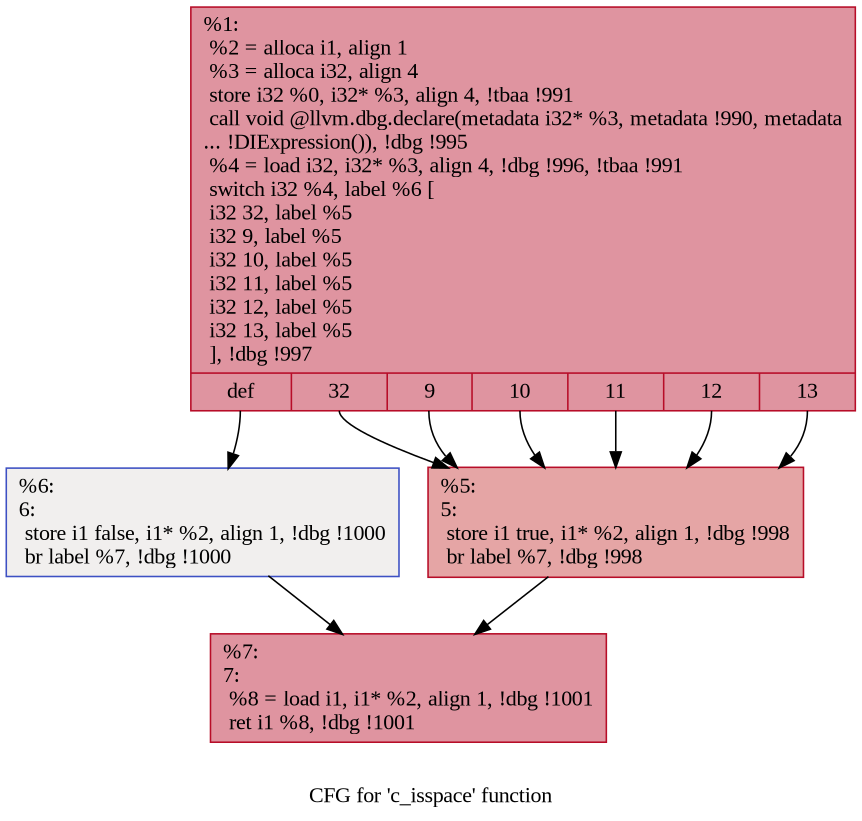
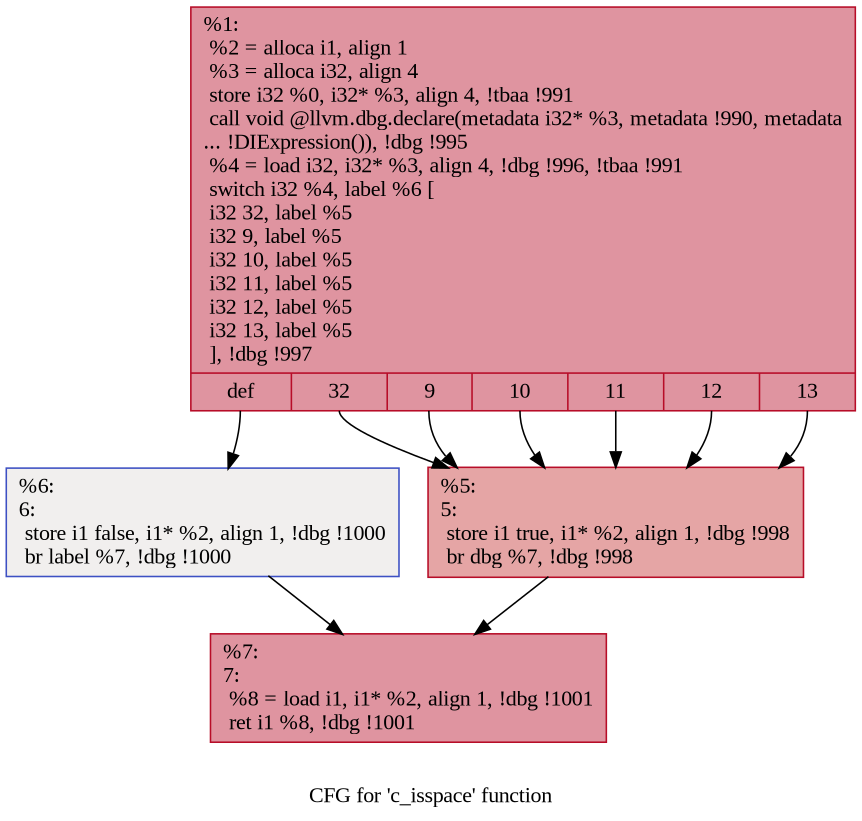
node "%5:": text "br label %7, !dbg !998" -> "br dbg %7, !dbg !998"
